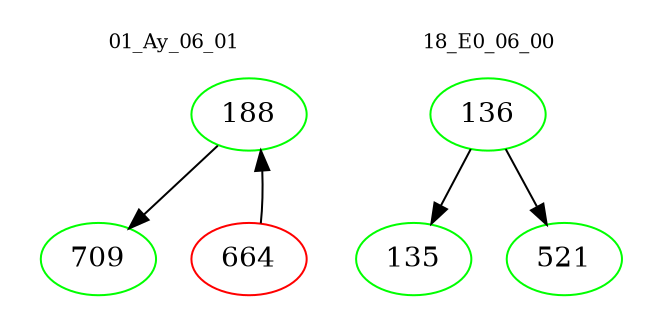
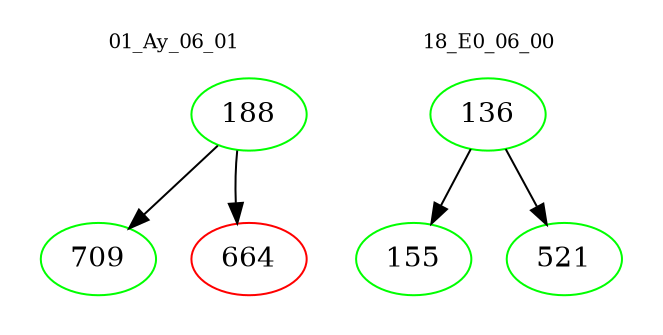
edge "664" -> "188": reversed
node "135": label "135" -> "155"
